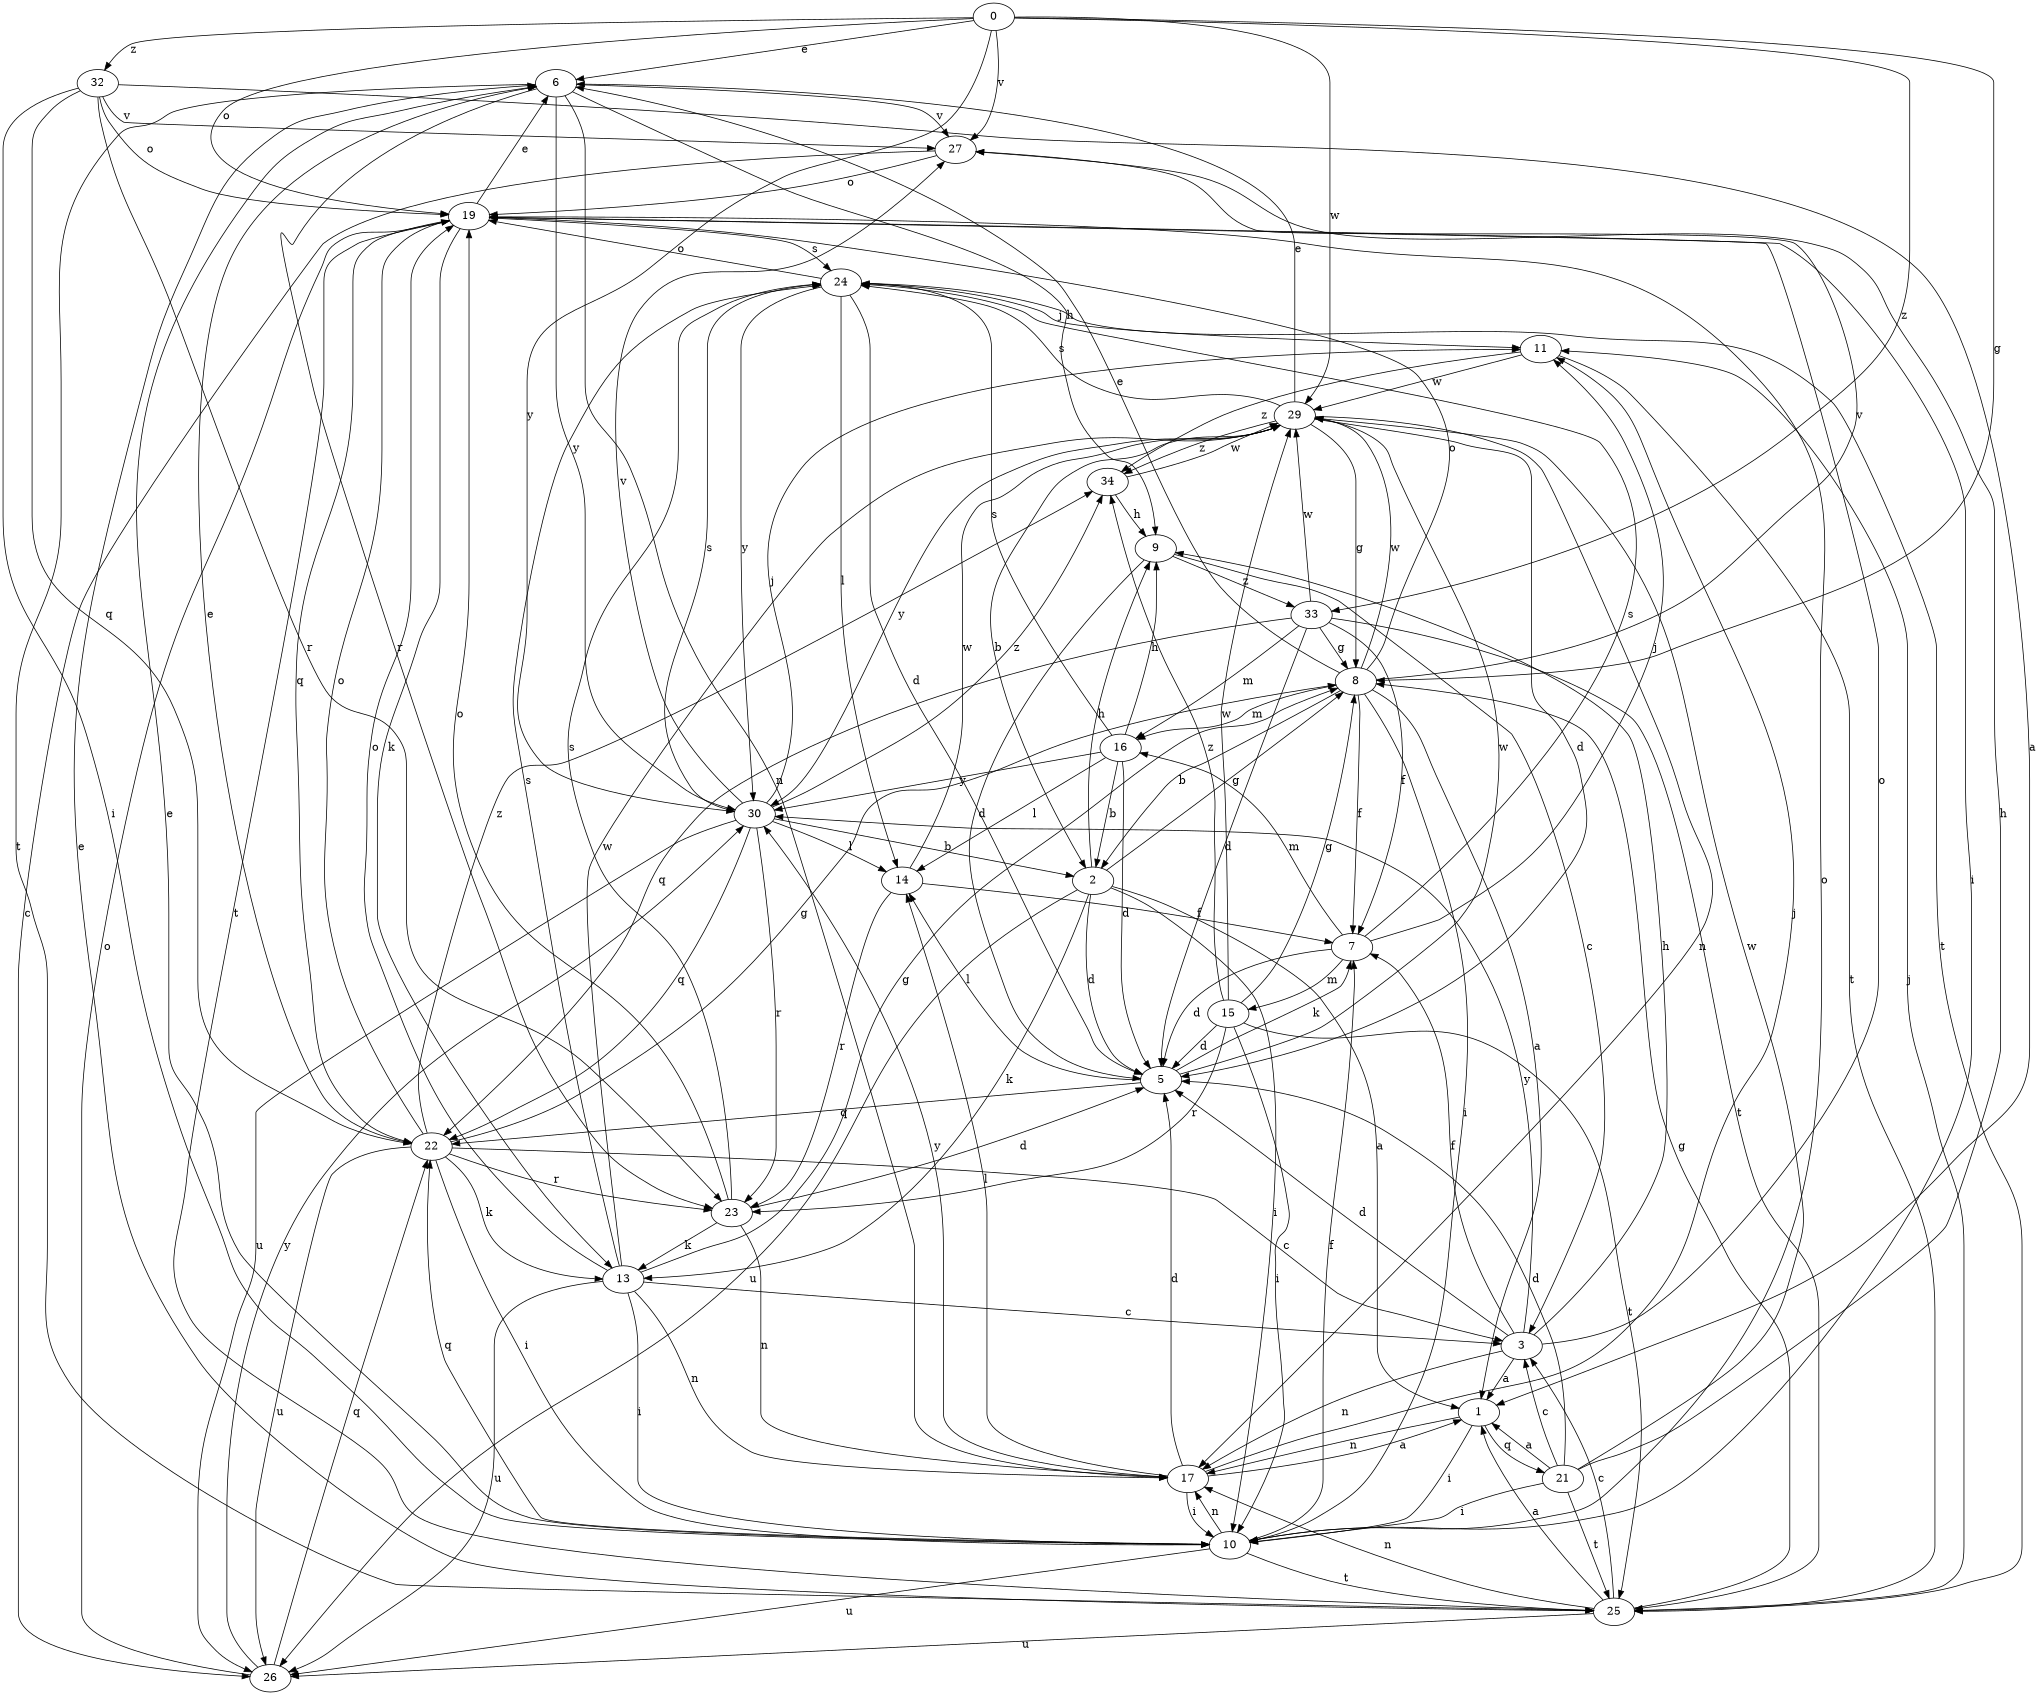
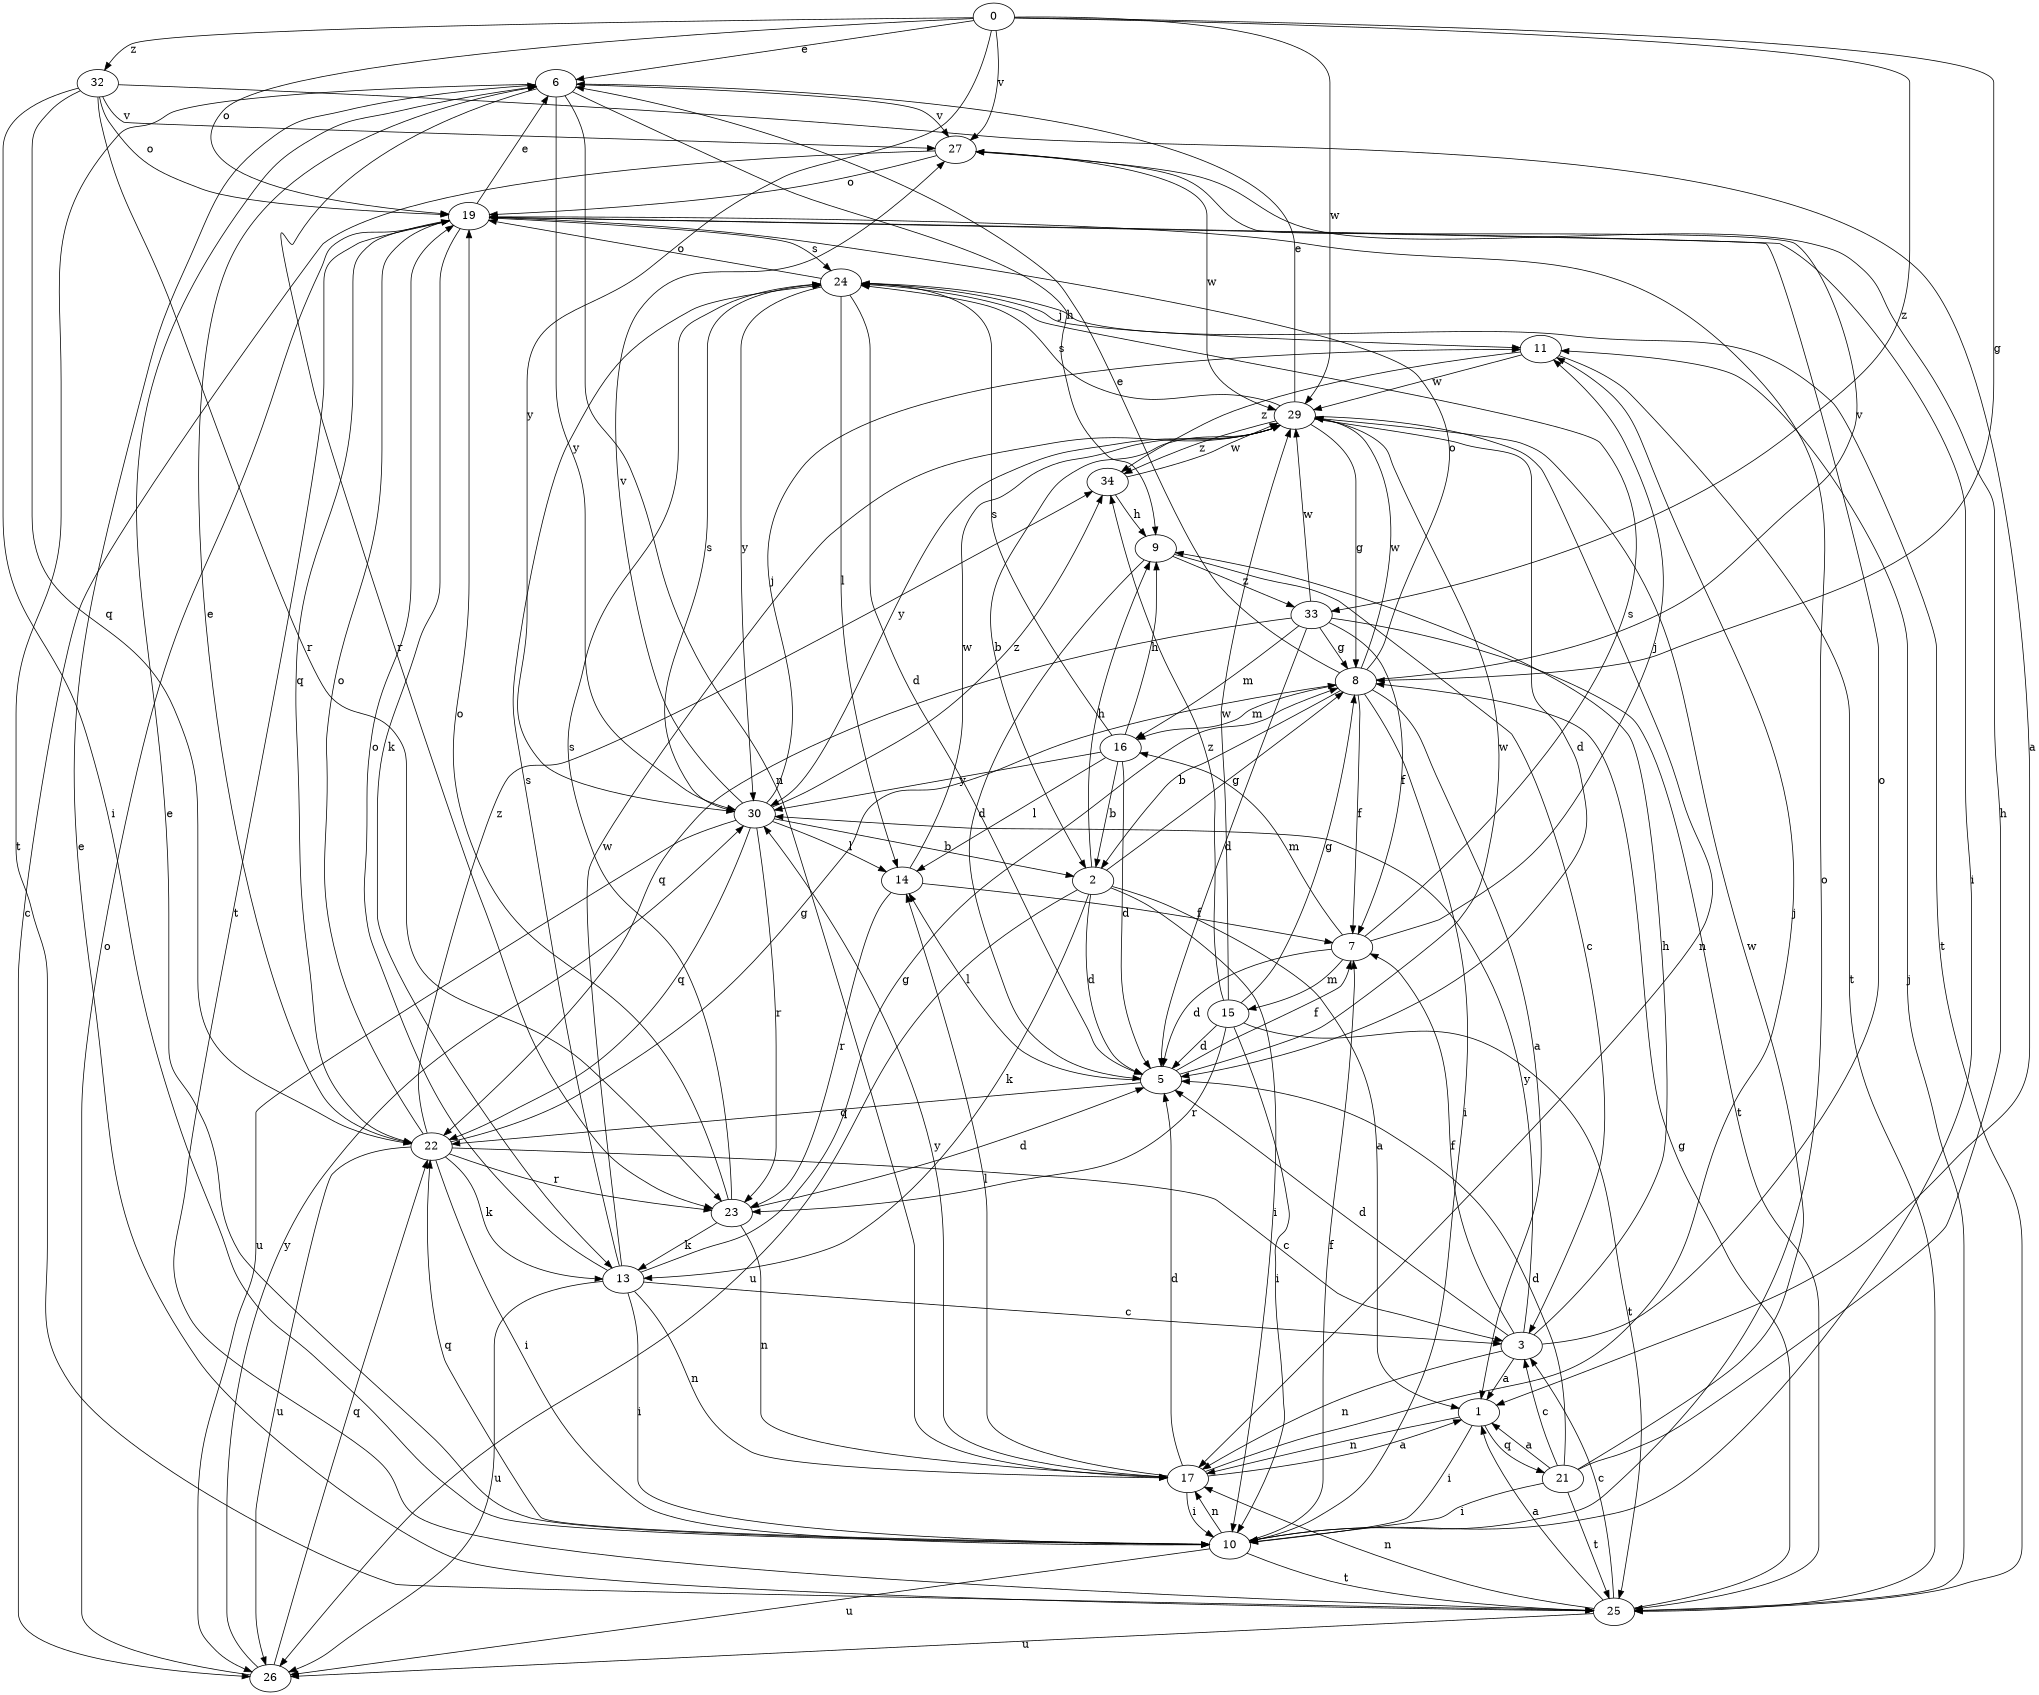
edge "27" -> "29": added, label "w"
edge "5" -> "7": label "k" -> "f"
